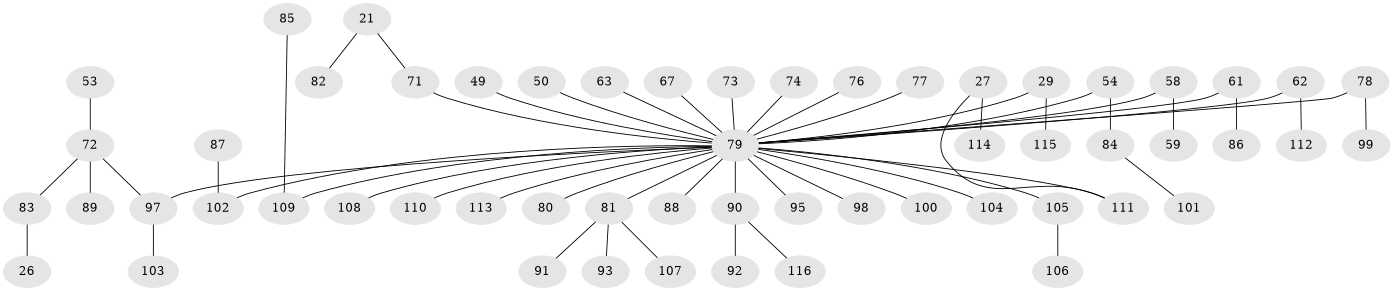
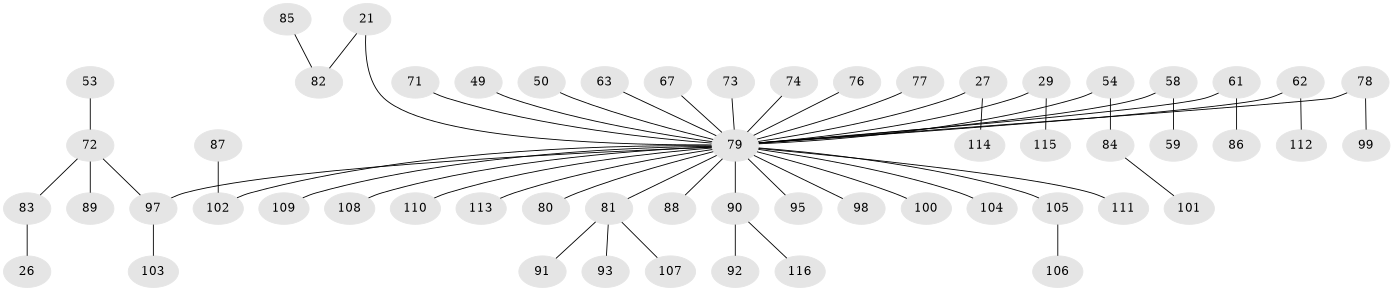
edge "21" -- "71": now "21" -- "79"
edge "85" -- "109": now "85" -- "82"
edge "27" -- "111": now "27" -- "79"
